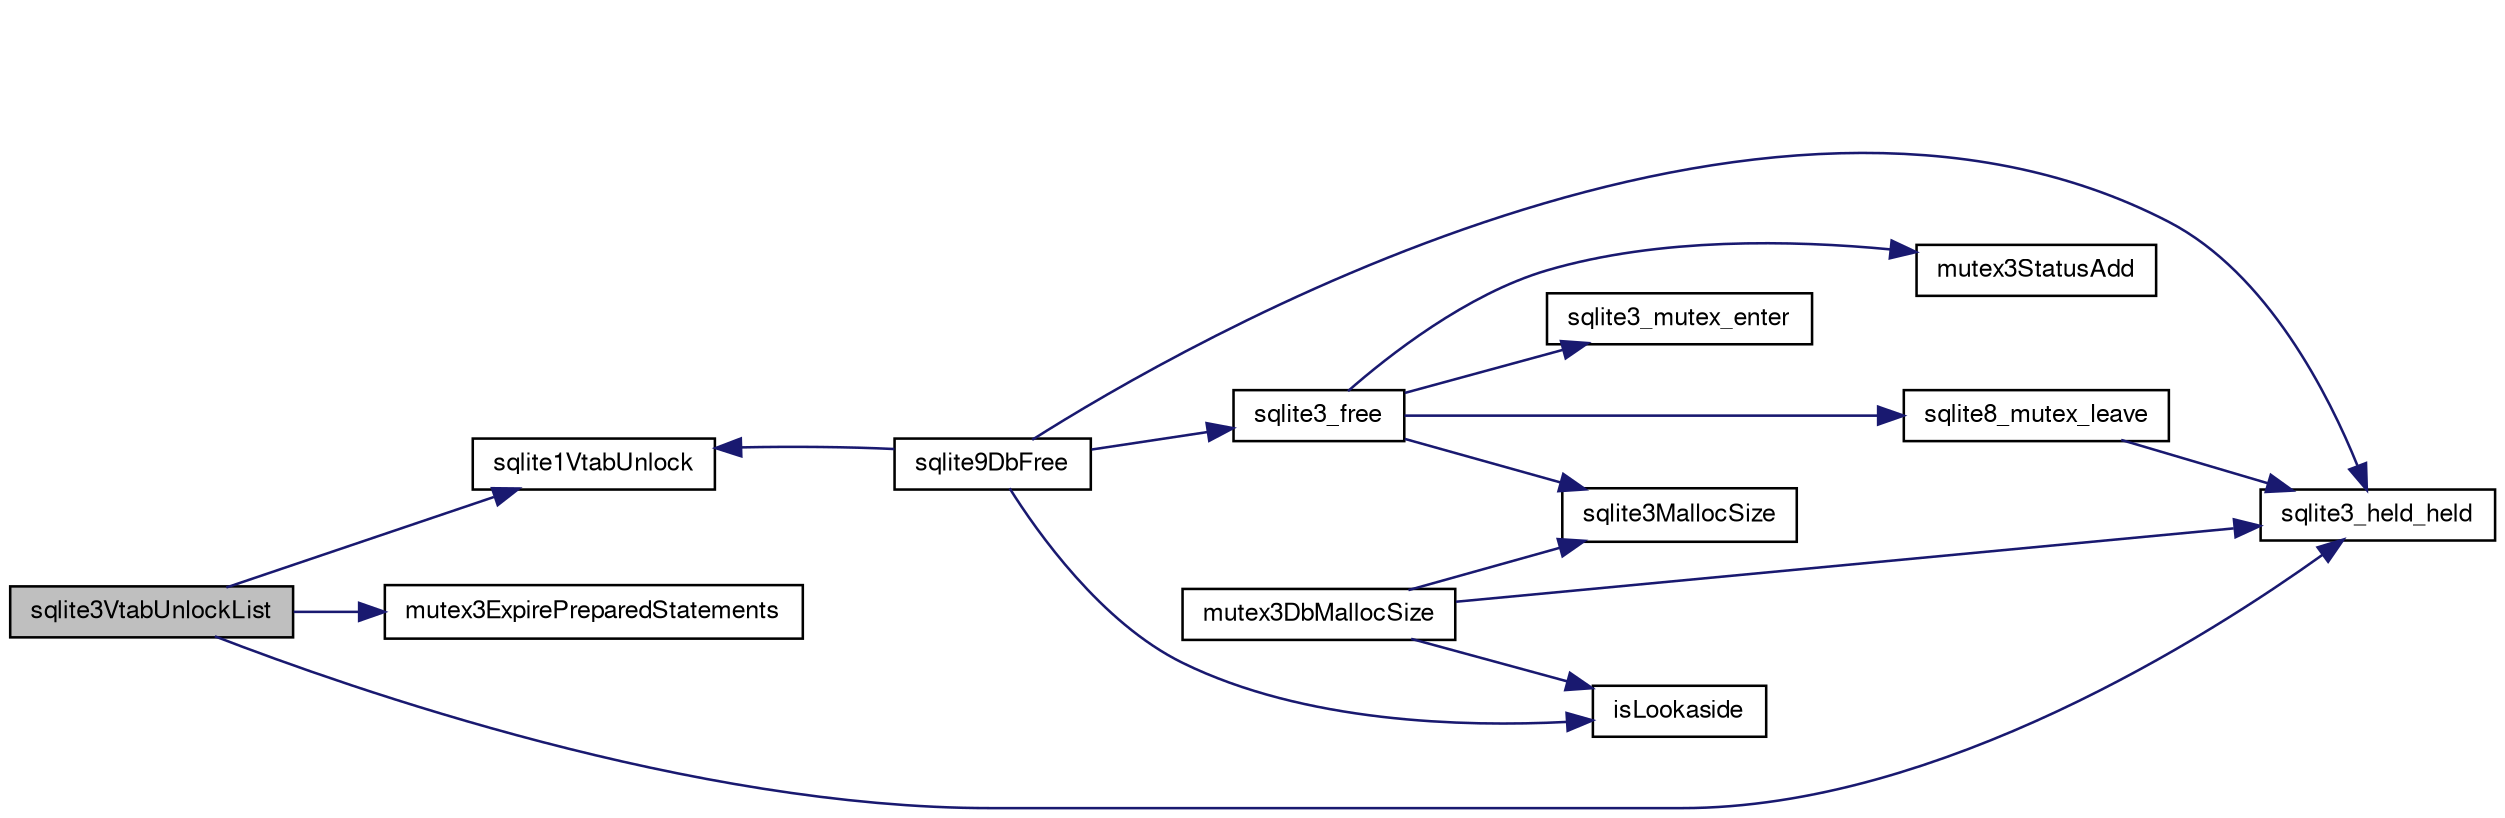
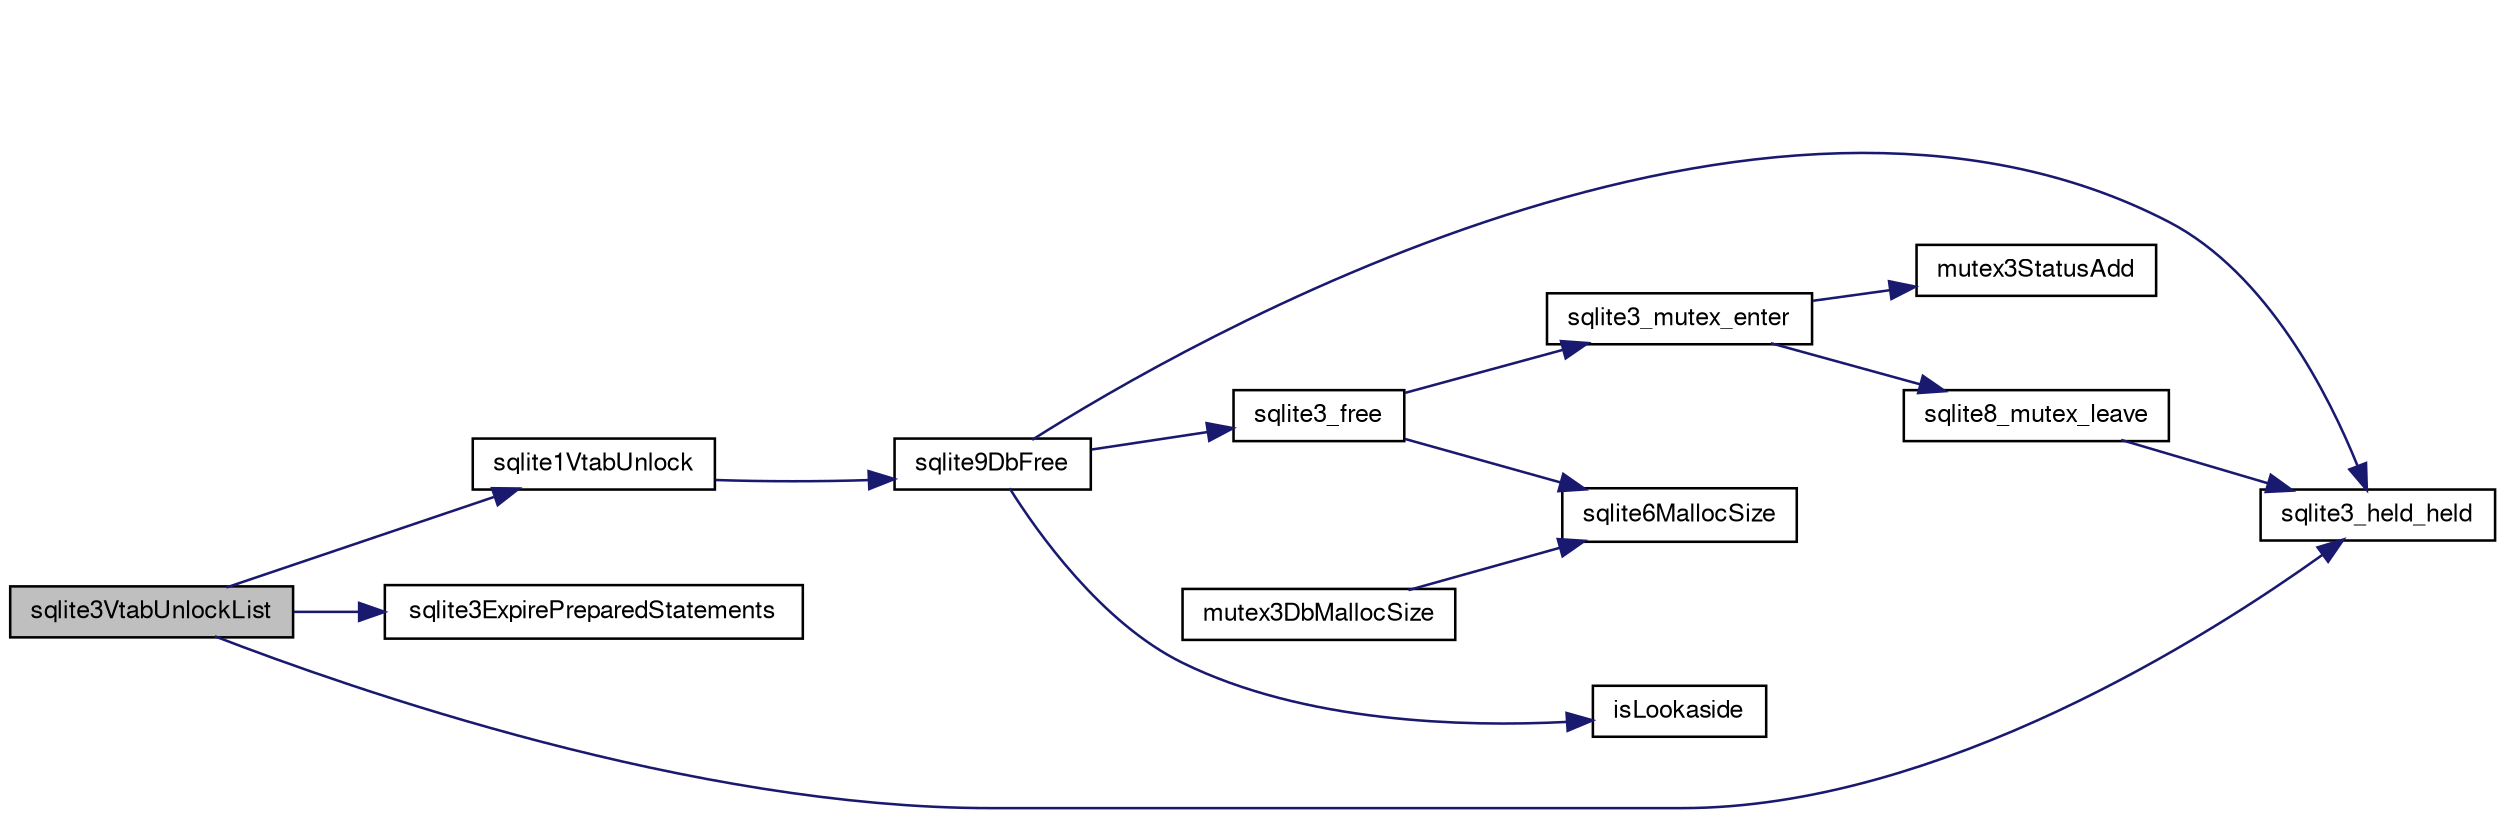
edge "sqlite3_free" -> "mutex3StatusAdd": now "sqlite3_mutex_enter" -> "mutex3StatusAdd"
edge "sqlite3_free" -> "sqlite8_mutex_leave": now "sqlite3_mutex_enter" -> "sqlite8_mutex_leave"
edge "sqlite9DbFree" -> "sqlite1VtabUnlock": reversed
node "sqlite3MallocSize": label "sqlite3MallocSize" -> "sqlite6MallocSize"
edge "mutex3DbMallocSize" -> "sqlite3_held_held": removed
node "mutex3ExpirePreparedStatements": label "mutex3ExpirePreparedStatements" -> "sqlite3ExpirePreparedStatements"
edge "mutex3DbMallocSize" -> "isLookaside": removed
